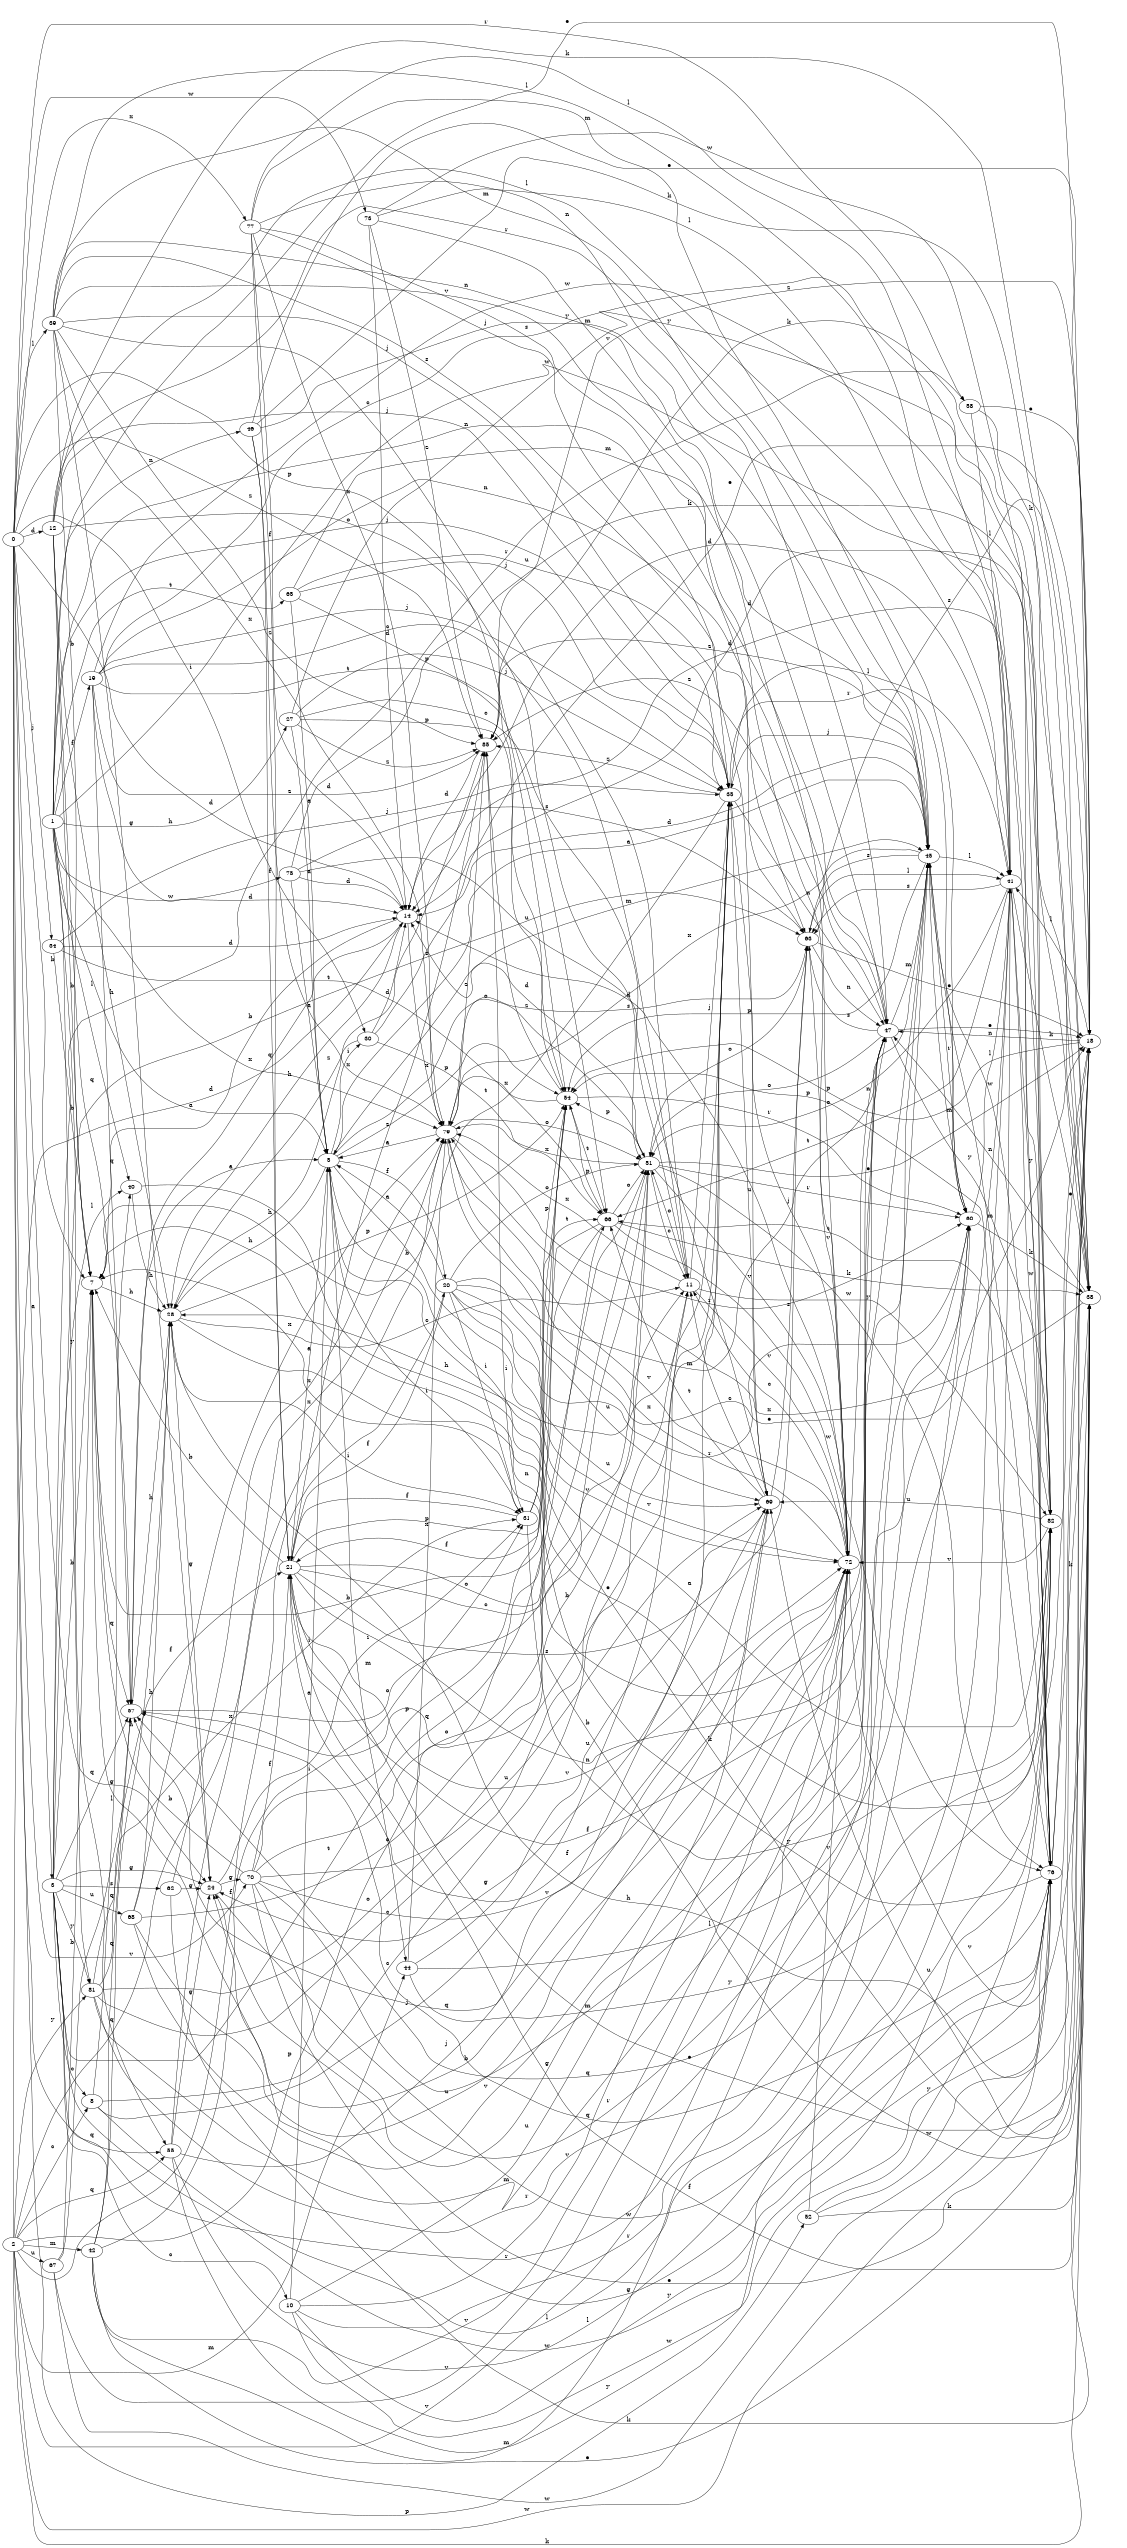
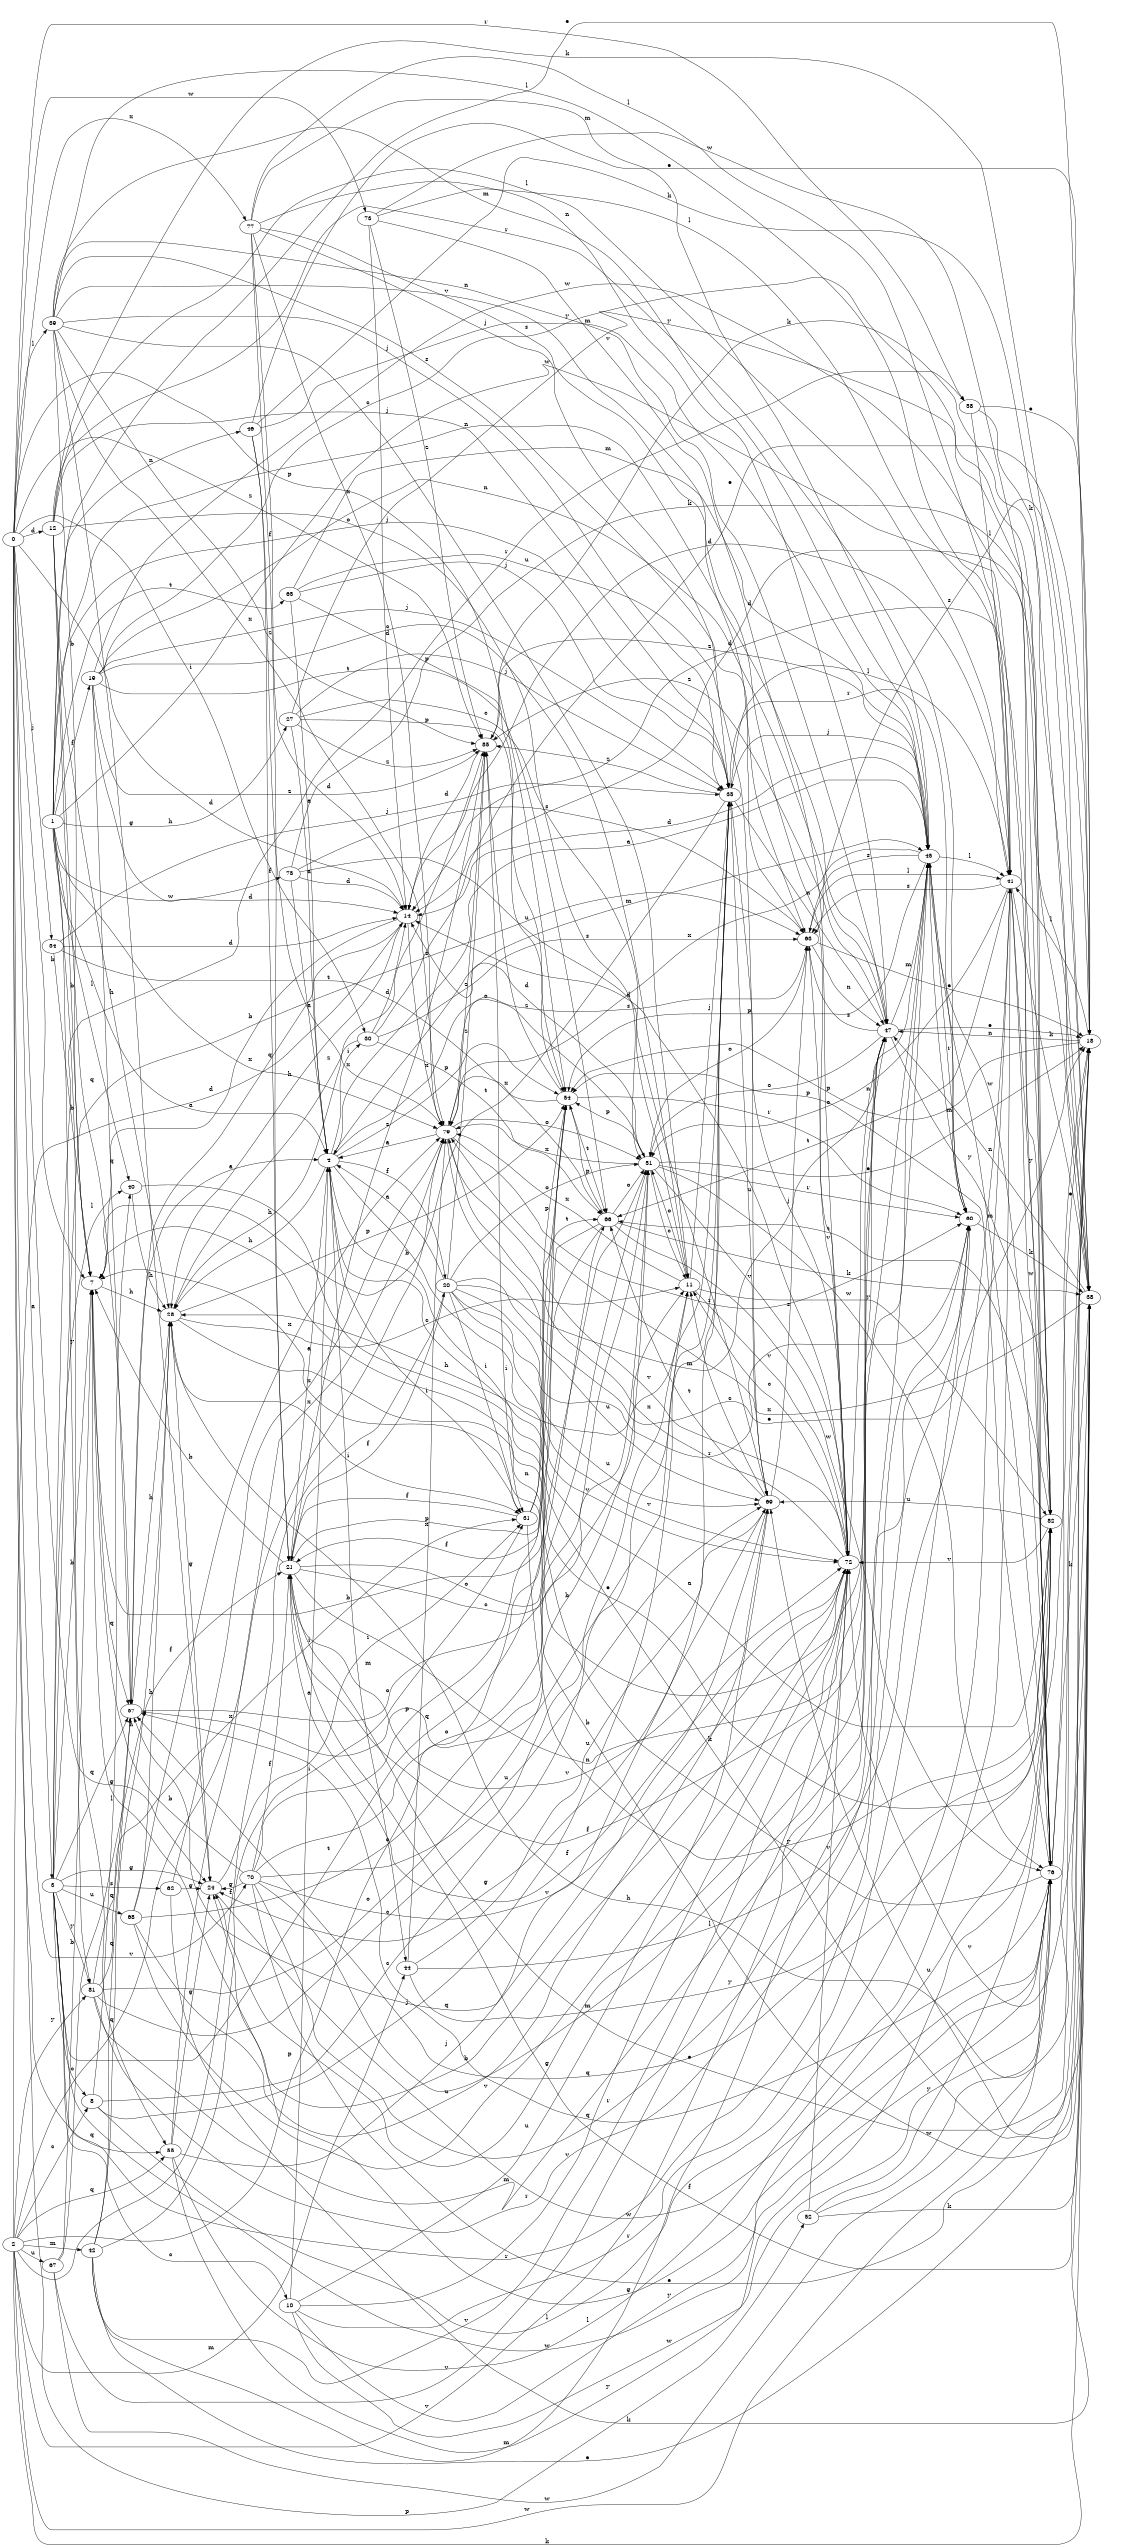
edge "18" -> "85": now "20" -> "85"
edge "60" -> "41": removed, label "l"
node "5": label "5" -> "4"
edge "21" -> "63": now "30" -> "63"
edge "24" -> "70": reversed
